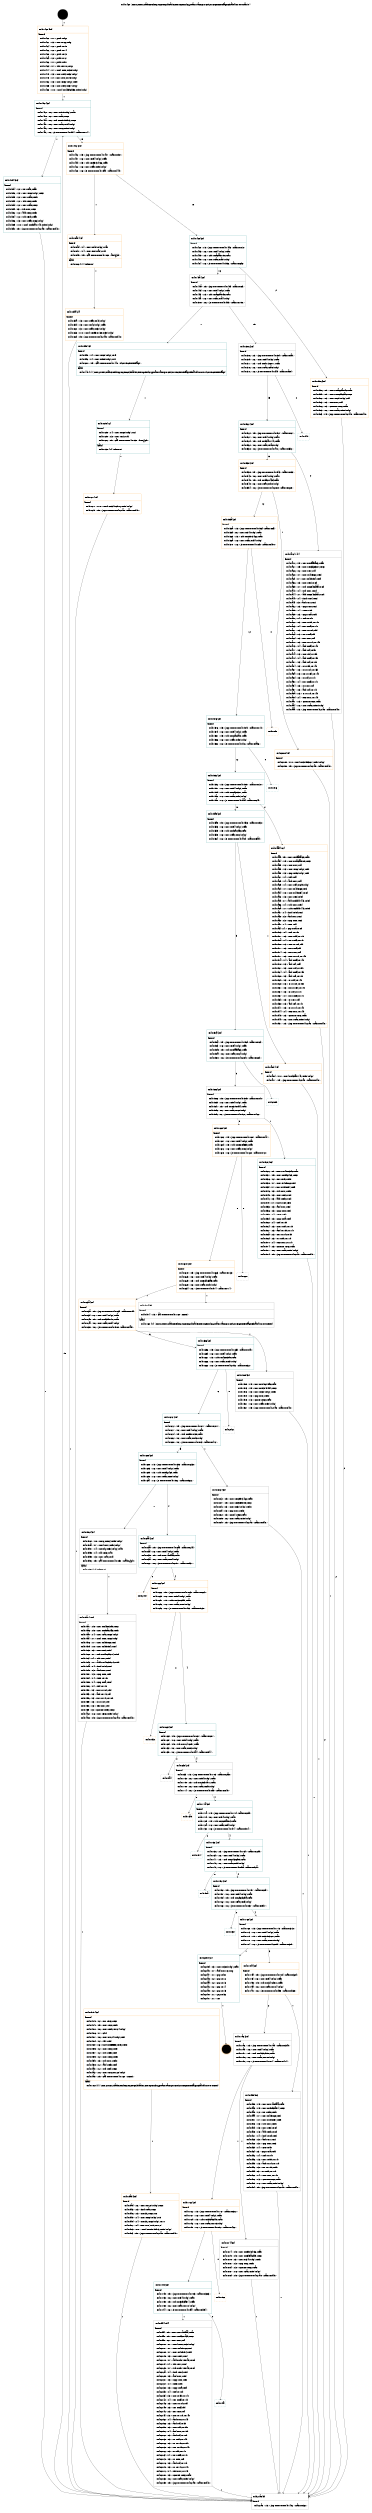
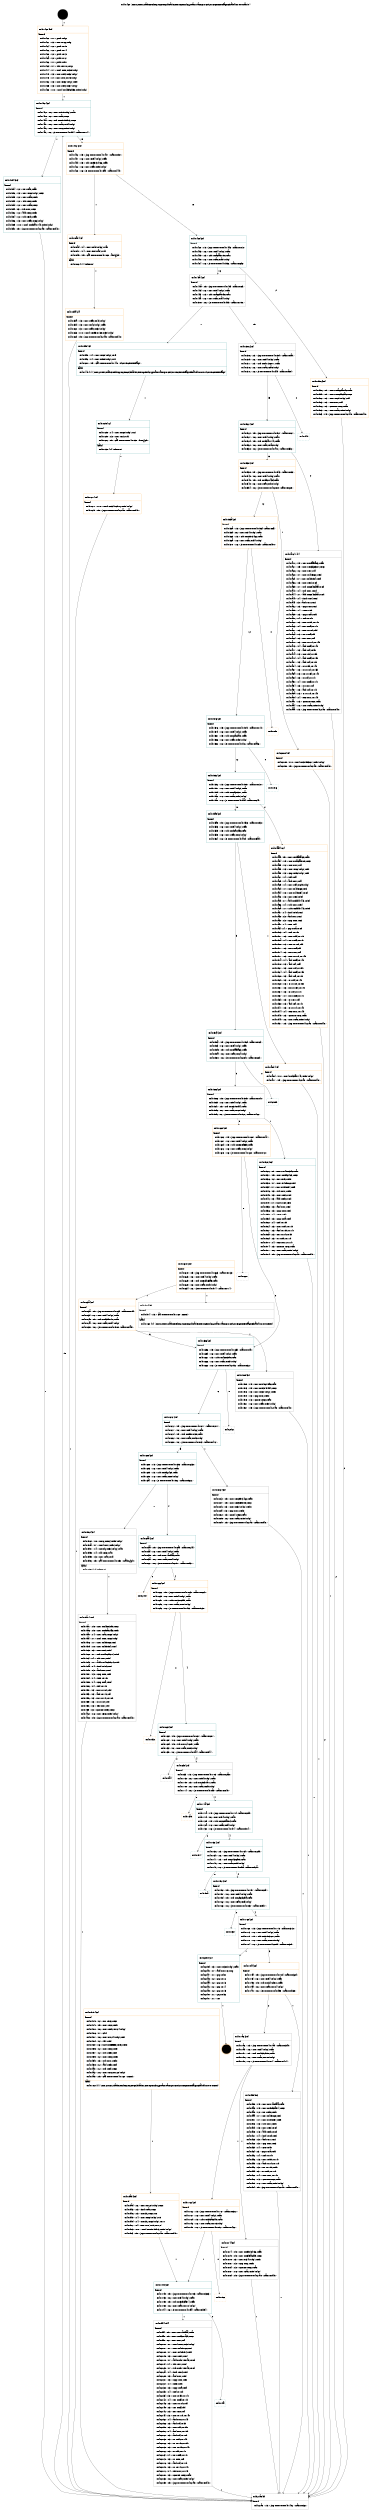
edge "0x401602 [28]" -> "0x40161e [28]": now "0x401602 [28]" -> "0x401656 [28]"
edge "0x401bad [39]" -> "0x4021a8 [5]": now "0x401bad [39]" -> "0x4017de [28]"
